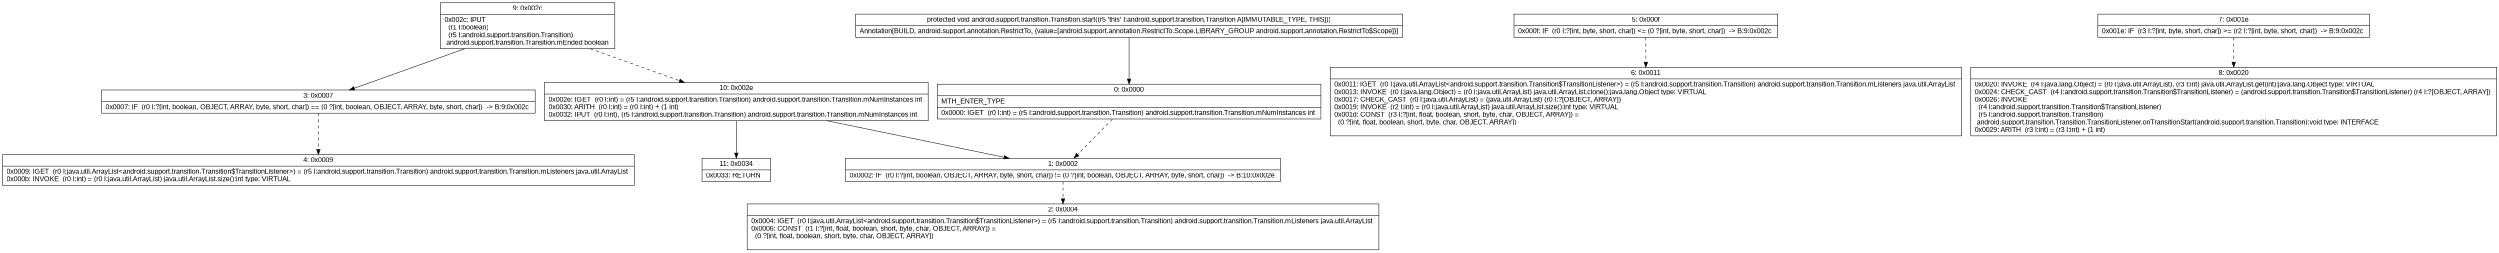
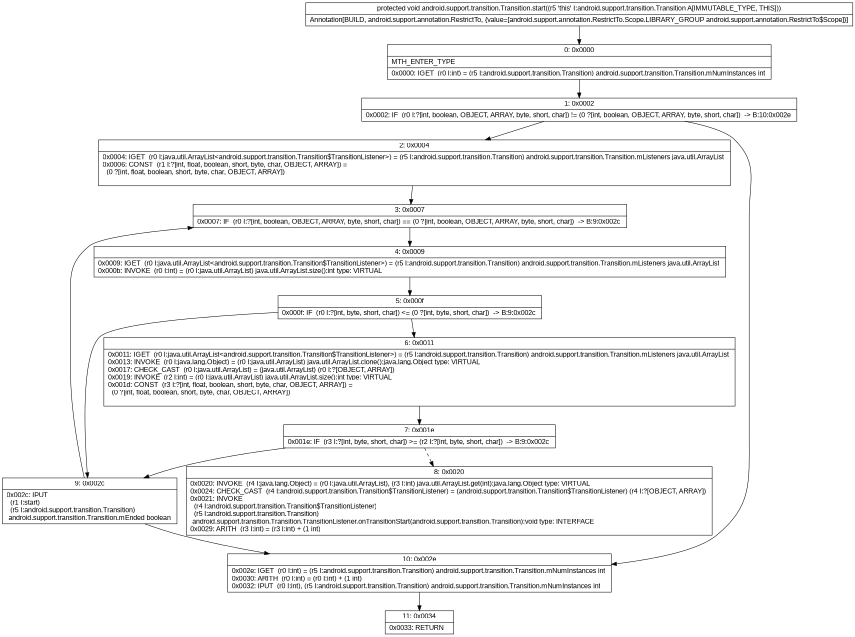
node "9: 0x002c": text "(r1 I:boolean)" -> "(r1 I:start)"
edge "5: 0x000f" -> "6: 0x0011": style dashed -> solid
edge "9: 0x002c" -> "10: 0x002e": style dashed -> solid
node "8: 0x0020": text "0x0026: INVOKE" -> "0x0021: INVOKE"
edge "3: 0x0007" -> "4: 0x0009": style dashed -> solid
edge "0: 0x0000" -> "1: 0x0002": style dashed -> solid
edge "10: 0x002e" -> "1: 0x0002": reversed
edge "1: 0x0002" -> "2: 0x0004": style dashed -> solid
edge "2: 0x0004" -> "3: 0x0007": added
edge "4: 0x0009" -> "5: 0x000f": added
edge "5: 0x000f" -> "9: 0x002c": added
edge "6: 0x0011" -> "7: 0x001e": added
edge "7: 0x001e" -> "9: 0x002c": added
